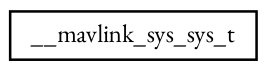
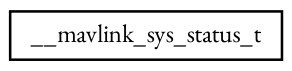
node "__mavlink_sys_sys_t": label "__mavlink_sys_sys_t" -> "__mavlink_sys_status_t"
